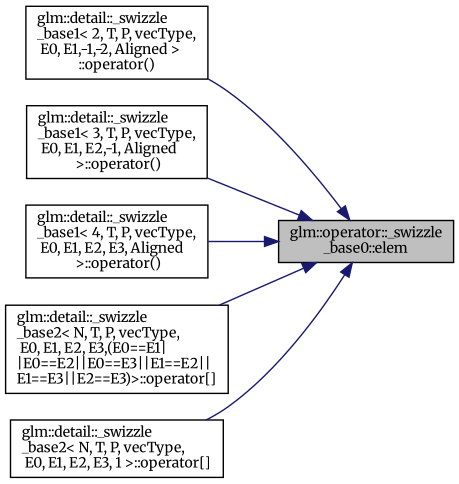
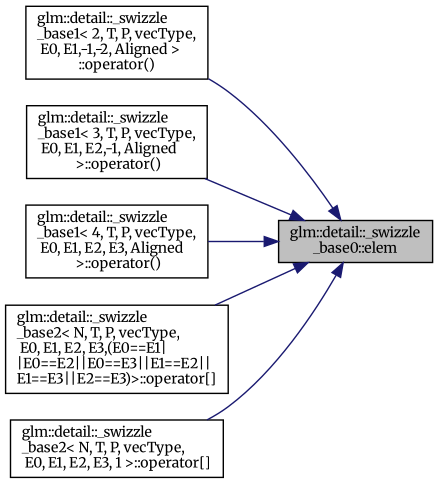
node "glm::operator::_swizzle _base0::elem": label "glm::operator::_swizzle _base0::elem" -> "glm::detail::_swizzle _base0::elem"
